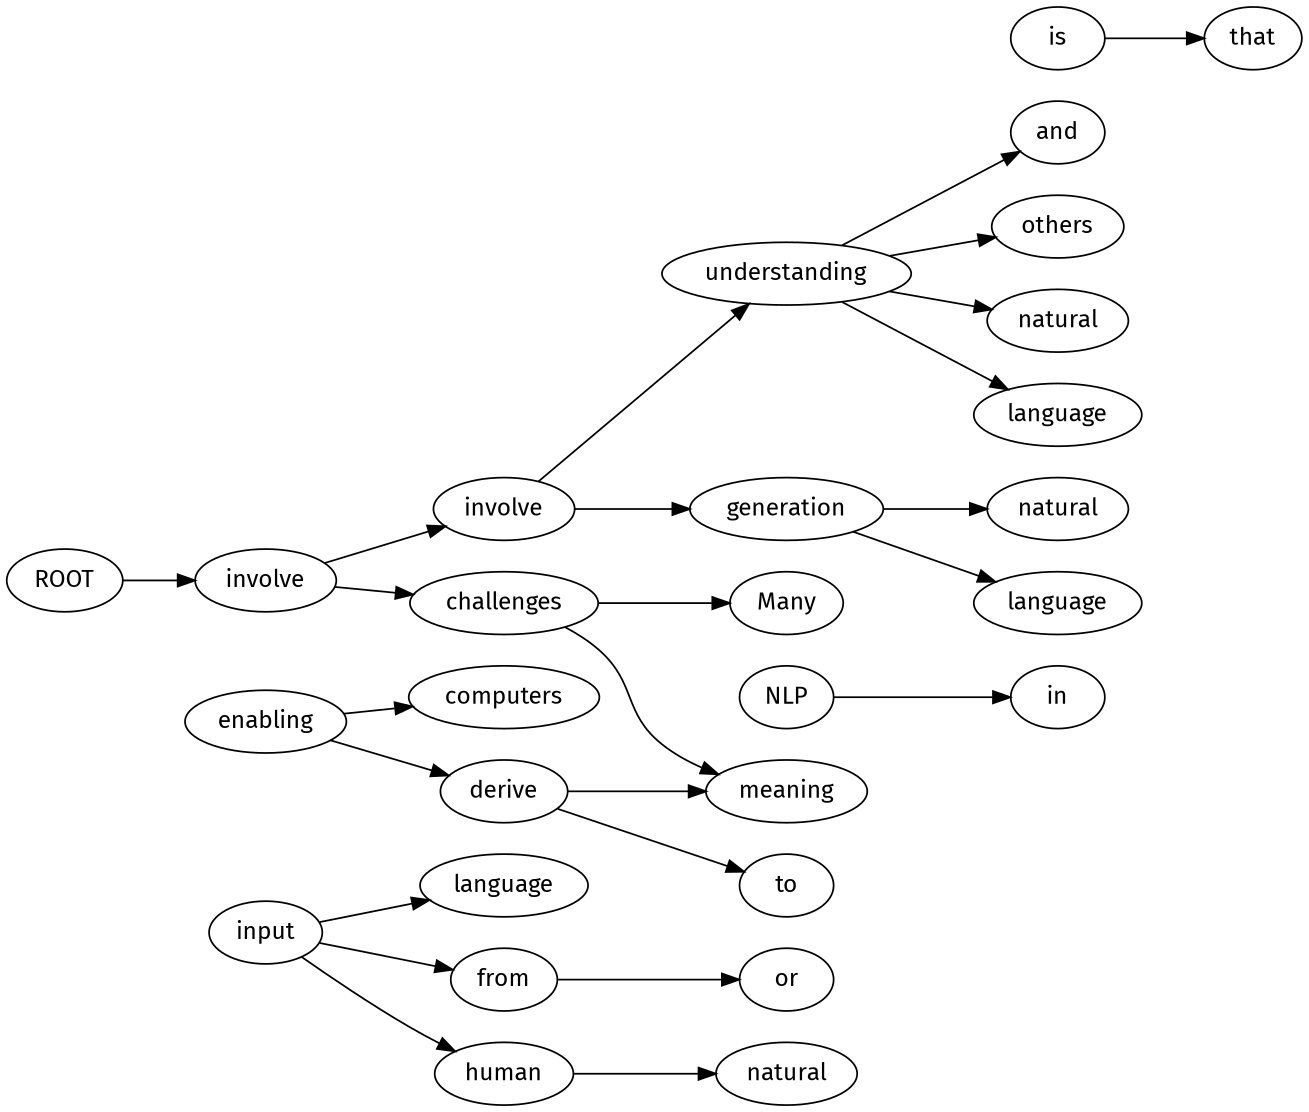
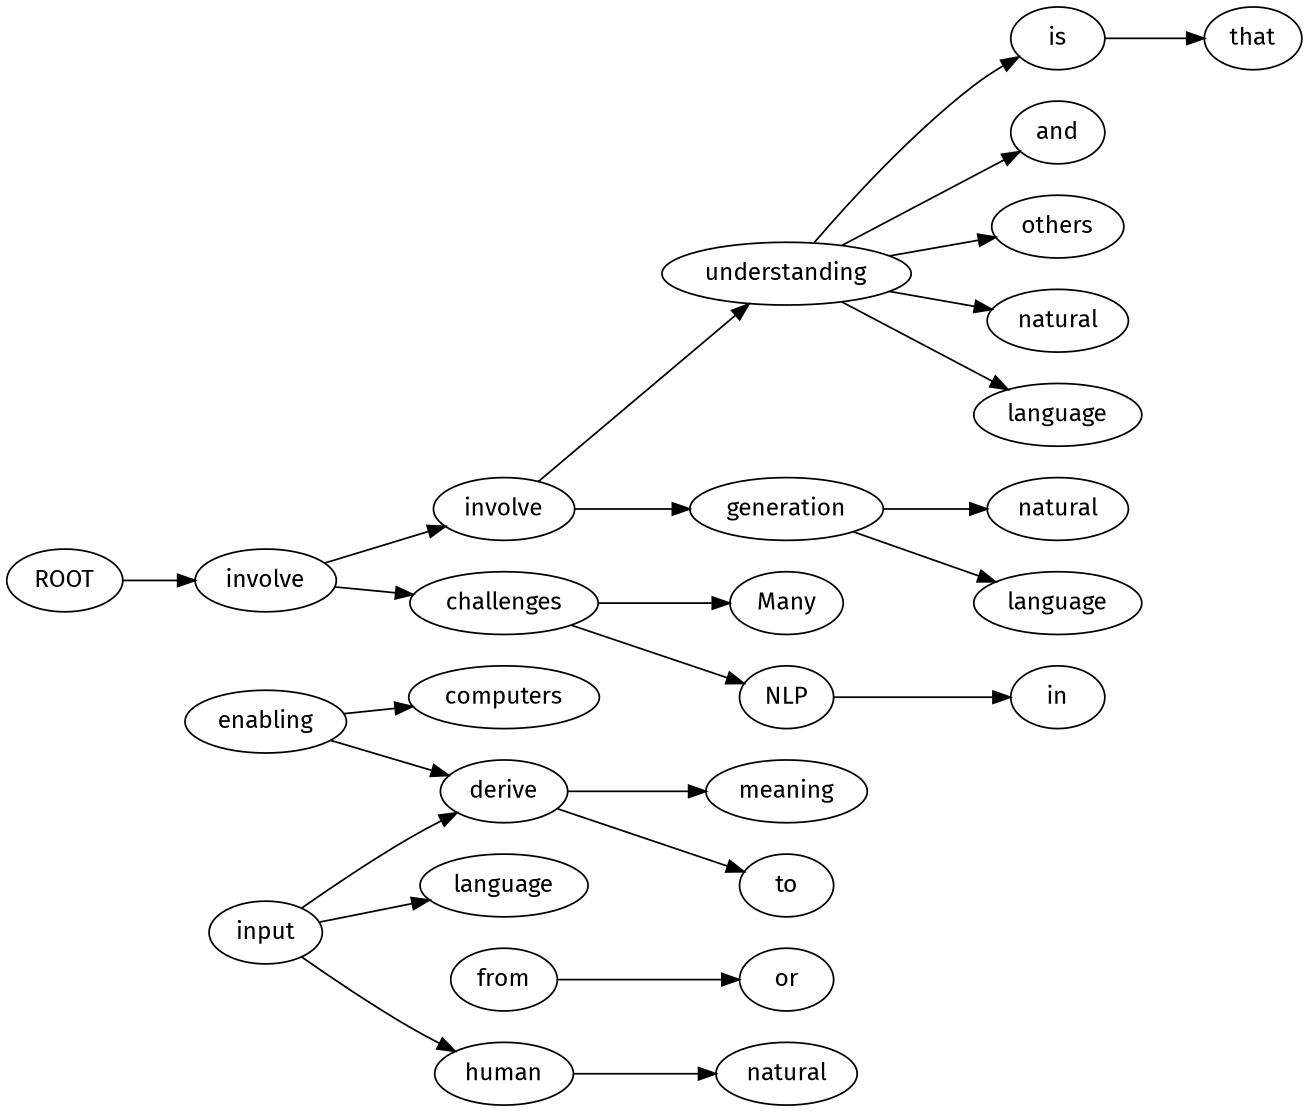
edge "understanding" -> "is": added
edge "challenges" -> "meaning": now "challenges" -> "NLP"
edge "input" -> "from": now "input" -> "derive"
